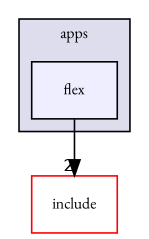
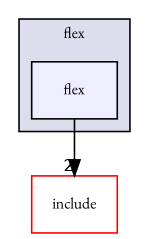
cluster "apps": label "apps" -> "flex"
